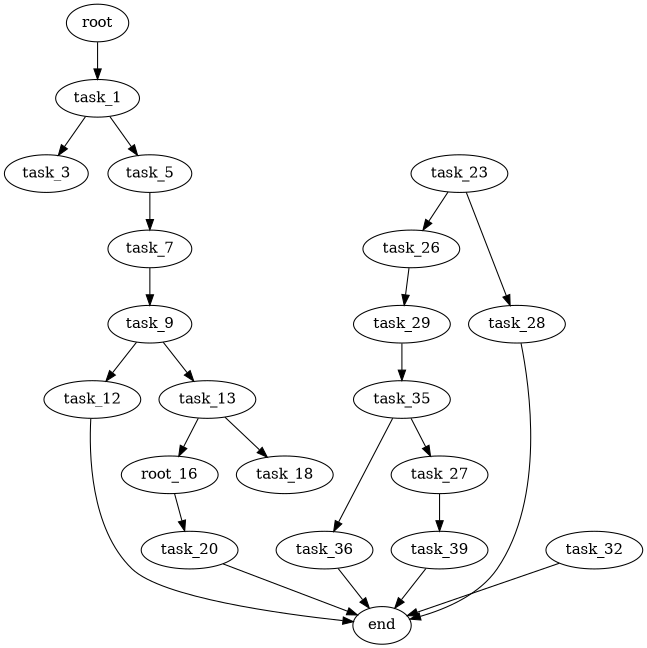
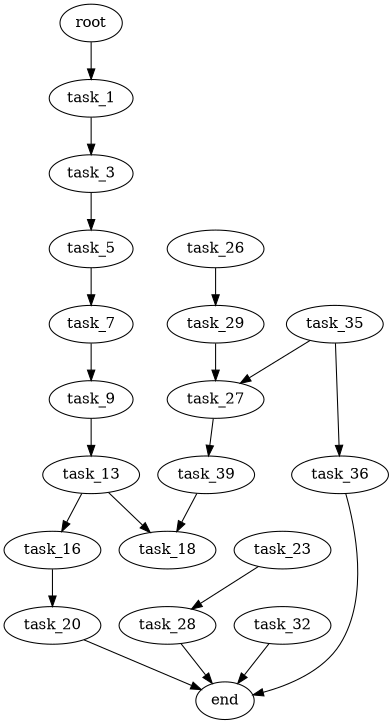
edge "task_1" -> "task_5": now "task_3" -> "task_5"
edge "task_23" -> "task_26": removed
edge "task_29" -> "task_35": now "task_29" -> "task_27"
node "task_12": removed
node "root_16": label "root_16" -> "task_16"
edge "task_39" -> "end": now "task_39" -> "task_18"
